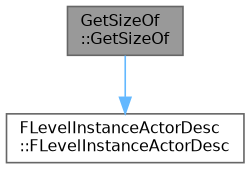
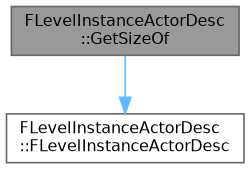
node "GetSizeOf ::GetSizeOf": label "GetSizeOf ::GetSizeOf" -> "FLevelInstanceActorDesc ::GetSizeOf"
